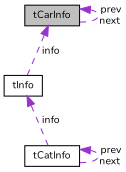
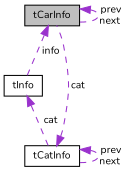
edge "tCarInfo" -> "tCatInfo": added, label "cat"
edge "tCatInfo" -> "tInfo": label " info" -> " cat"
